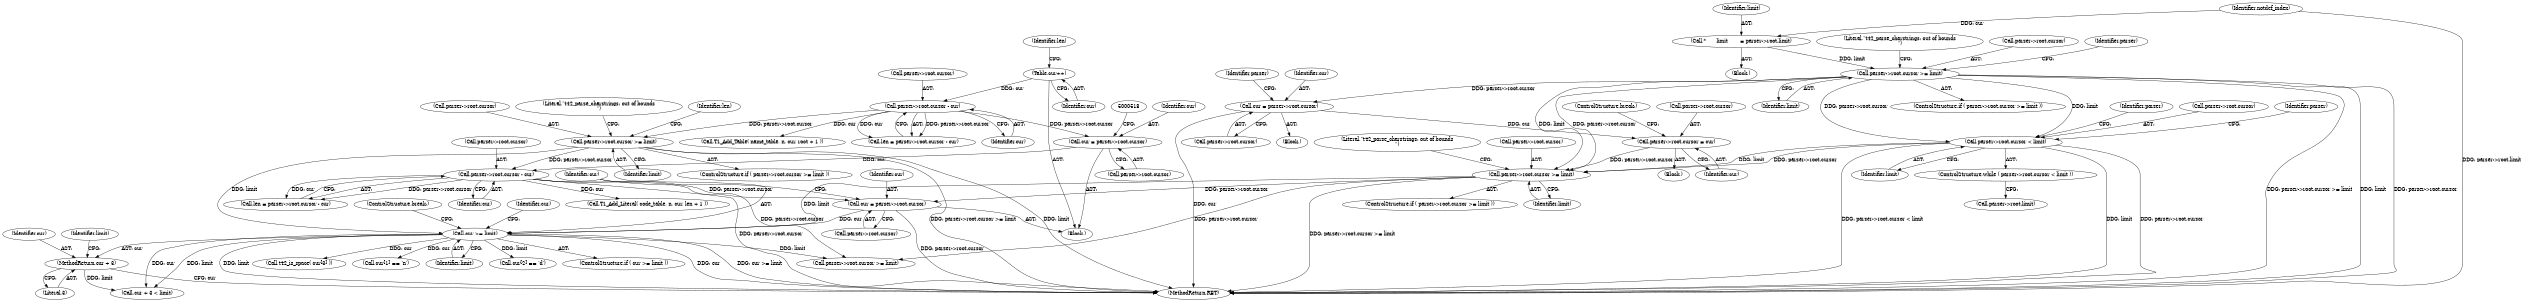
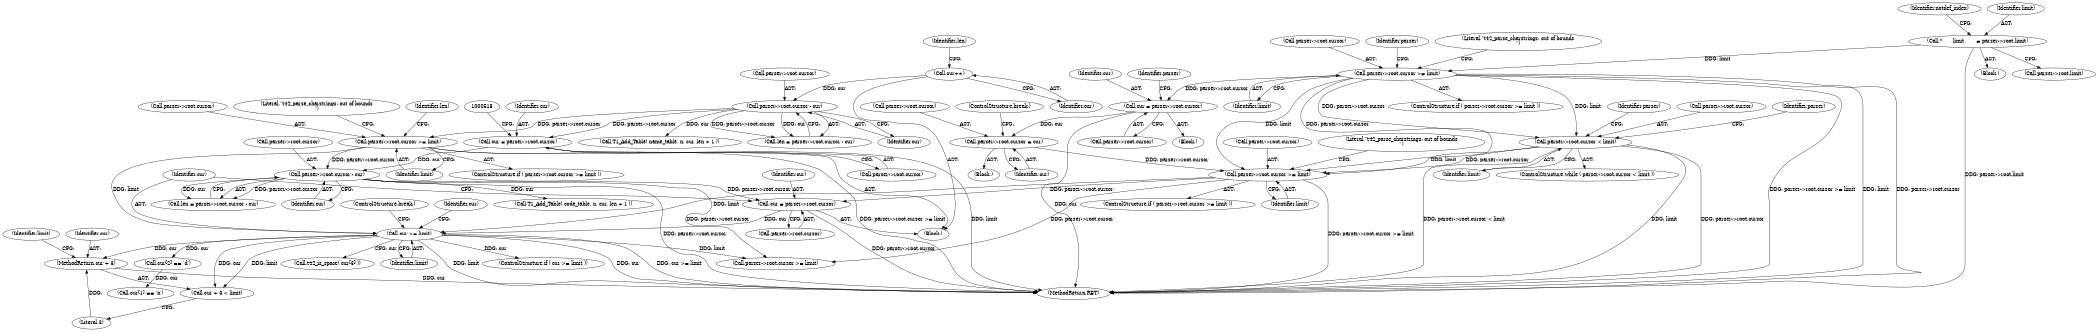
edge "(Identifier,notdef_index)" -> "(Call,*       limit        = parser->root.limit)": label "DDG: cur" -> "CFG: "
node "(Table,cur++)": label "(Table,cur++)" -> "(Call,cur++)"
node "5000518": label "5000518" -> "1000518"
node "(Call,T1_Add_Table( name_table, n, cur, root + 1 ))": label "(Call,T1_Add_Table( name_table, n, cur, root + 1 ))" -> "(Call,T1_Add_Table( name_table, n, cur, len + 1 ))"
edge "(ControlStructure,while ( parser->root.cursor < limit ))" -> "(Call,parser->root.limit)": now "(Call,*       limit        = parser->root.limit)" -> "(Call,parser->root.limit)"
node "(Call,T1_Add_Literal( code_table, n, cur, len + 1 ))": label "(Call,T1_Add_Literal( code_table, n, cur, len + 1 ))" -> "(Call,T1_Add_Table( code_table, n, cur, len + 1 ))"
edge "(Call,cur >= limit)" -> "(Call,cur[1] == 'n')": now "(Call,cur[2] == 'd')" -> "(Call,cur[1] == 'n')"
edge "(Call,cur >= limit)" -> "(MethodReturn,cur + 3)": label "AST: cur" -> "DDG: cur"
edge "(Call,cur >= limit)" -> "(Call,t42_is_space( cur[3] ))": label "DDG: cur" -> "CFG: cur"
edge "(Call,cur >= limit)" -> "(Call,cur[2] == 'd')": label "DDG: limit" -> "DDG: cur"
edge "(Call,cur >= limit)" -> "(ControlStructure,if ( cur >= limit ))": label "AST: " -> "DDG: cur"
edge "(MethodReturn,cur + 3)" -> "(Literal,3)": now "(Call,cur + 3 < limit)" -> "(Literal,3)"
edge "(Literal,3)" -> "(MethodReturn,cur + 3)": label "AST: " -> "DDG: "
edge "(MethodReturn,cur + 3)" -> "(Call,cur + 3 < limit)": label "DDG: limit" -> "AST: "
edge "(MethodReturn,cur + 3)" -> "(MethodReturn,RET)": label "CFG: cur" -> "DDG: cur"
edge "(Identifier,notdef_index)" -> "(MethodReturn,RET)": now "(Call,*       limit        = parser->root.limit)" -> "(MethodReturn,RET)"
